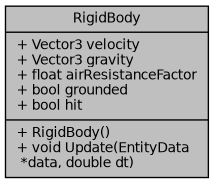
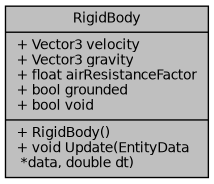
node "RigidBody": text "+ bool hit" -> "+ bool void"
